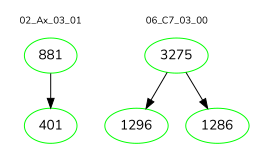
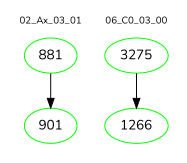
cluster "06_C7_03_00": label "06_C7_03_00" -> "06_C0_03_00"
node "401": label "401" -> "901"
node "1296": removed
node "1286": label "1286" -> "1266"
